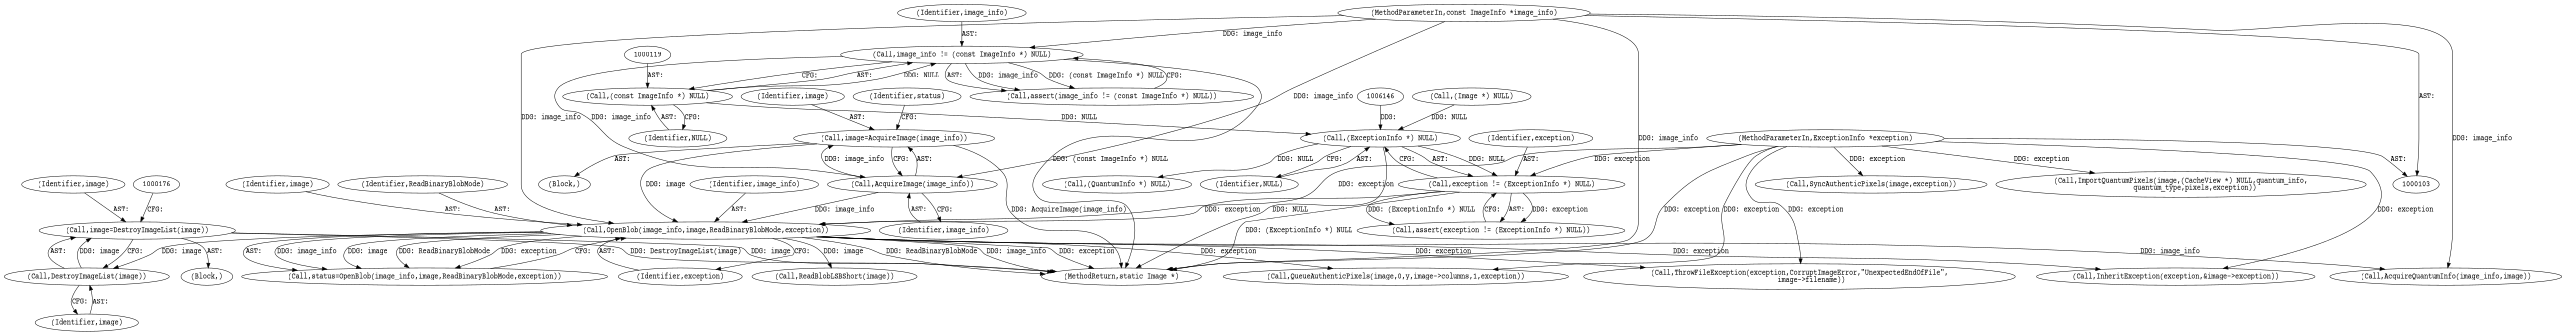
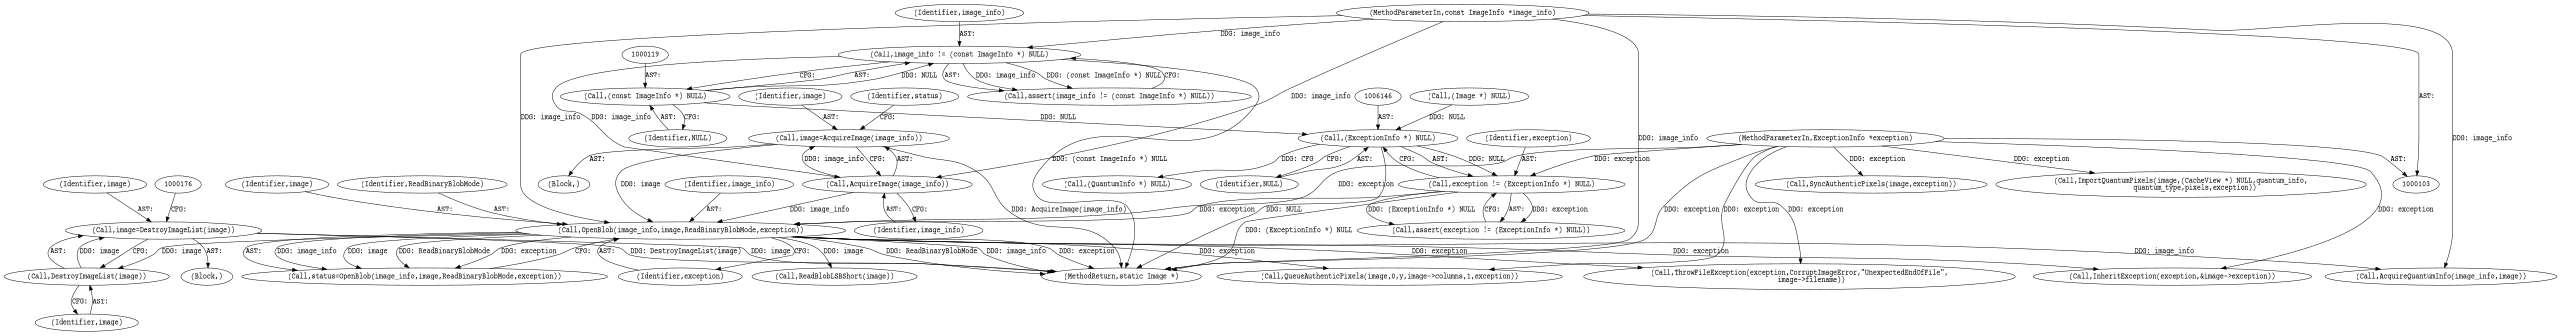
edge "1006146" -> "(Call,(ExceptionInfo *) NULL)": label "DDG: " -> "AST: "
edge "(Call,(ExceptionInfo *) NULL)" -> "(Call,(QuantumInfo *) NULL)": label "DDG: NULL" -> "DDG: CFG"
